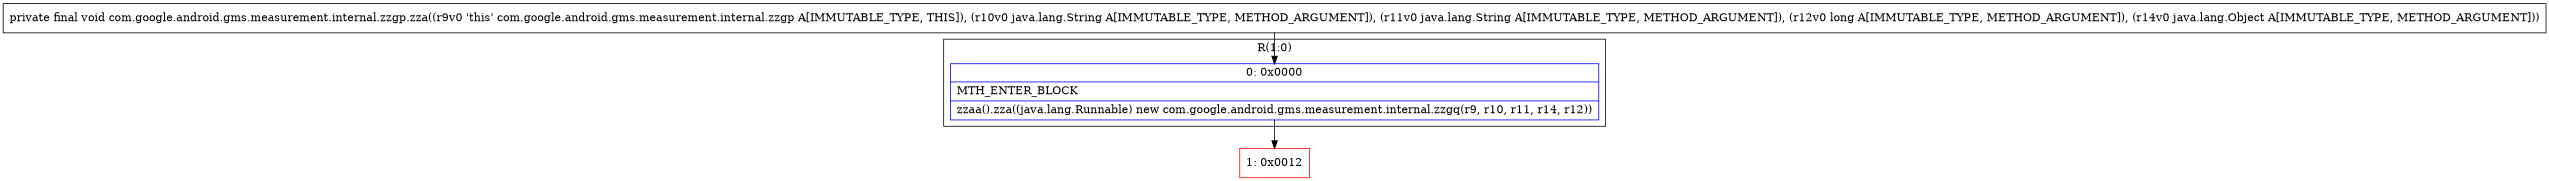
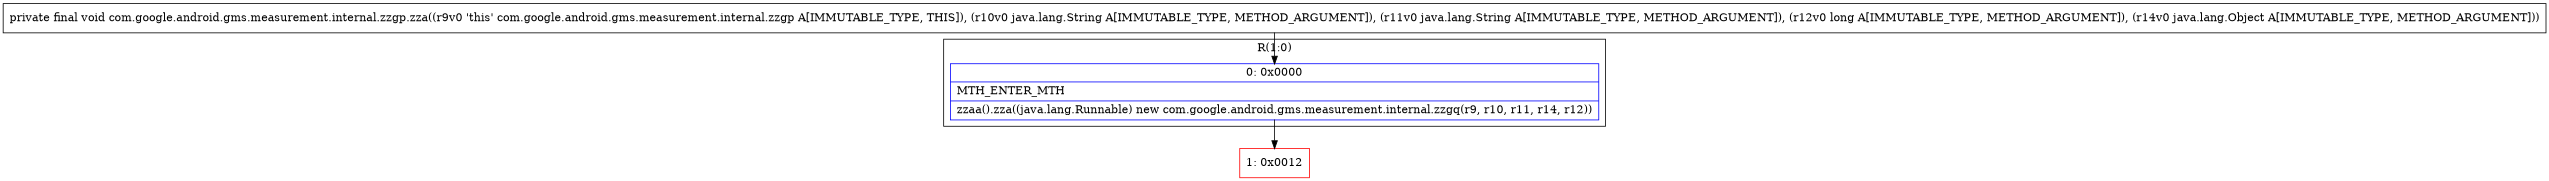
node "0: 0x0000": text "MTH_ENTER_BLOCK" -> "MTH_ENTER_MTH"
